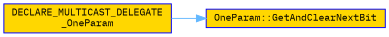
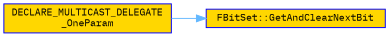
node "OneParam::GetAndClearNextBit": label "OneParam::GetAndClearNextBit" -> "FBitSet::GetAndClearNextBit"
